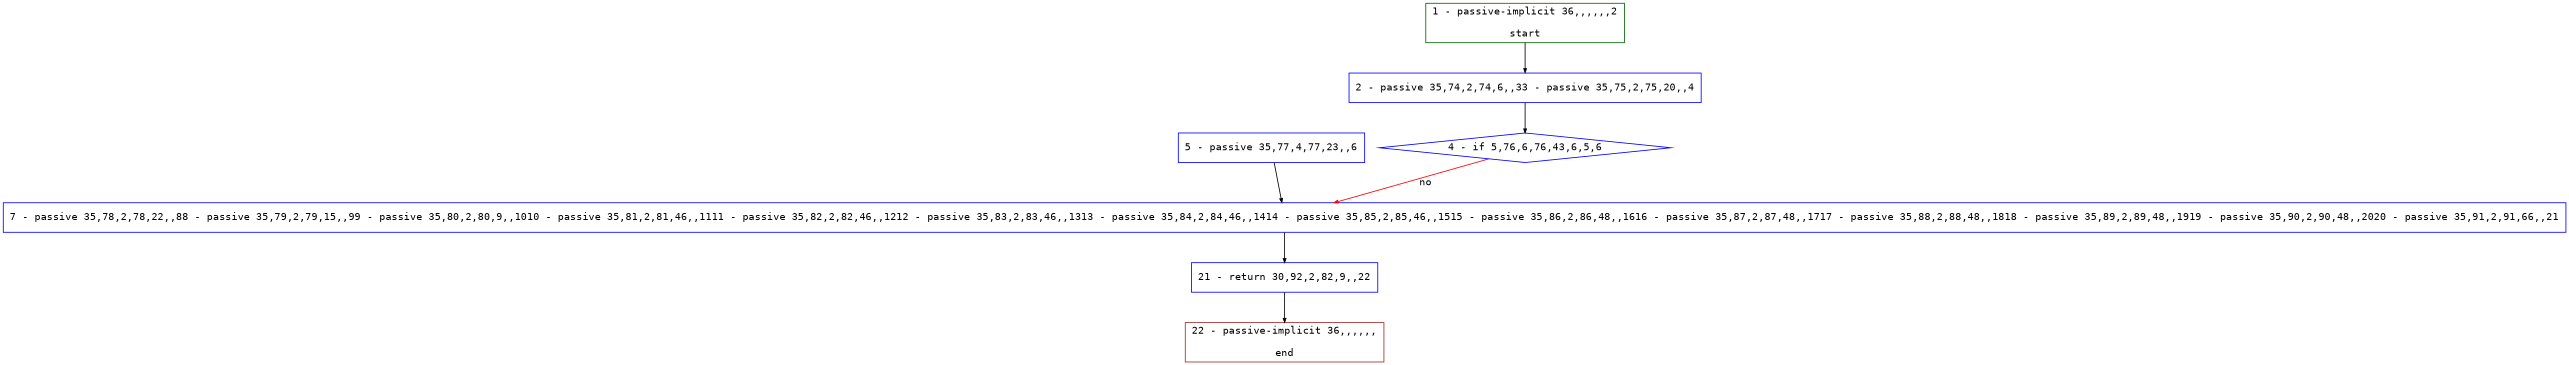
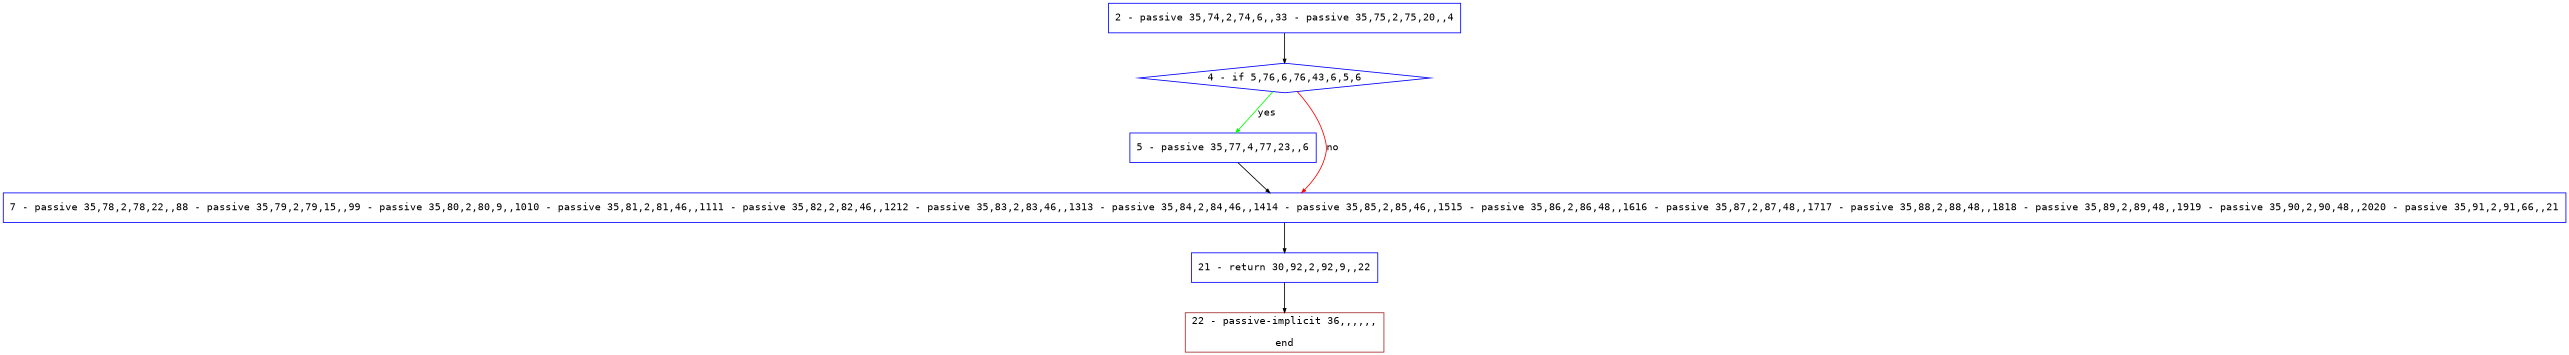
node "1 - passive-implicit 36,,,,,,2 start": removed
edge "4 - if 5,76,6,76,43,6,5,6" -> "5 - passive 35,77,4,77,23,,6": added, label "yes"
node "21 - return 30,92,2,82,9,,22": label "21 - return 30,92,2,82,9,,22" -> "21 - return 30,92,2,92,9,,22"
